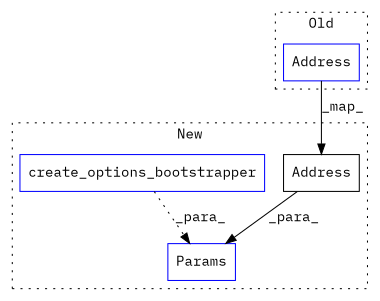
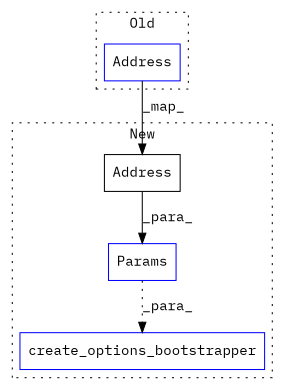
edge "create_options_bootstrapper" -> "Params": reversed
